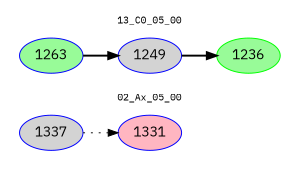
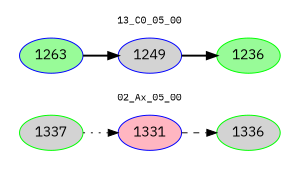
node "1337": color blue -> green
node "1336": added
